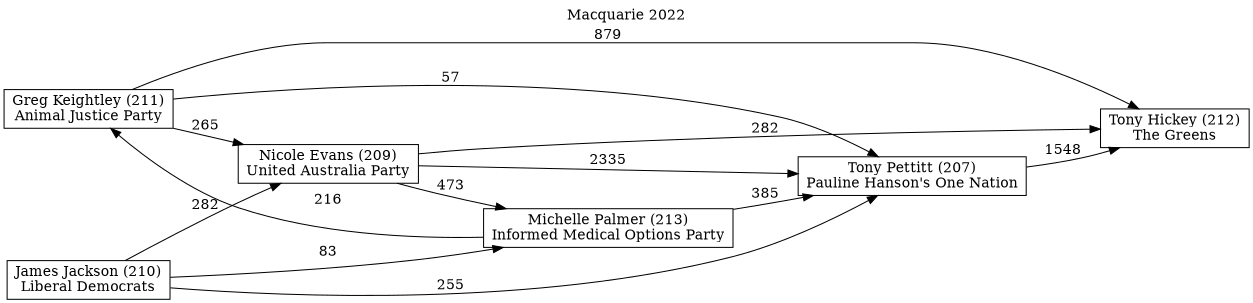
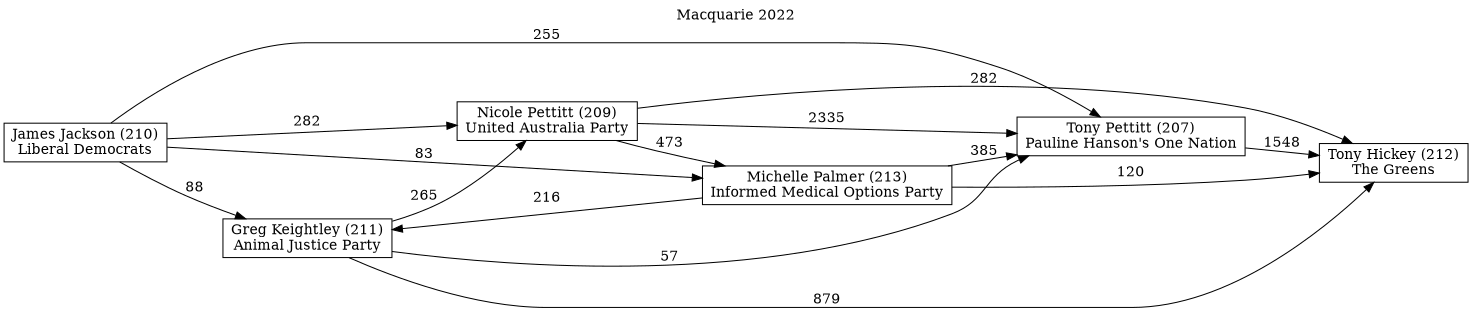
node "Nicole Evans (209) United Australia Party": label "Nicole Evans (209) United Australia Party" -> "Nicole Pettitt (209) United Australia Party"
edge "Michelle Palmer (213) Informed Medical Options Party" -> "Tony Hickey (212) The Greens": added, label "120"
edge "James Jackson (210) Liberal Democrats" -> "Greg Keightley (211) Animal Justice Party": added, label "88"
